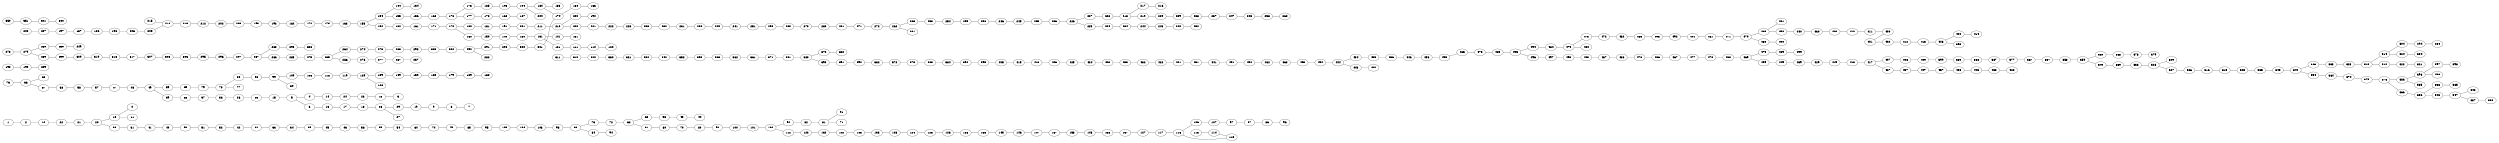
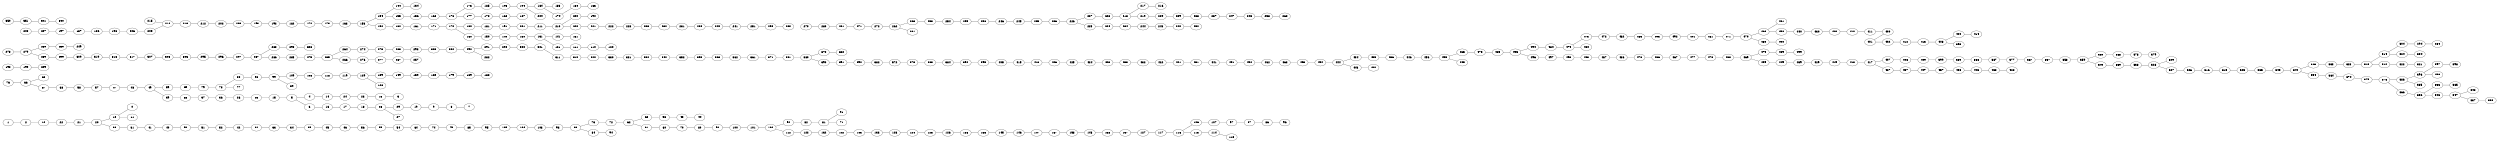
edge "260" -- "270": removed
edge "174" -- "301": now "311" -- "301"
node "445": added
edge "116" -- "113": now "116" -- "115"
